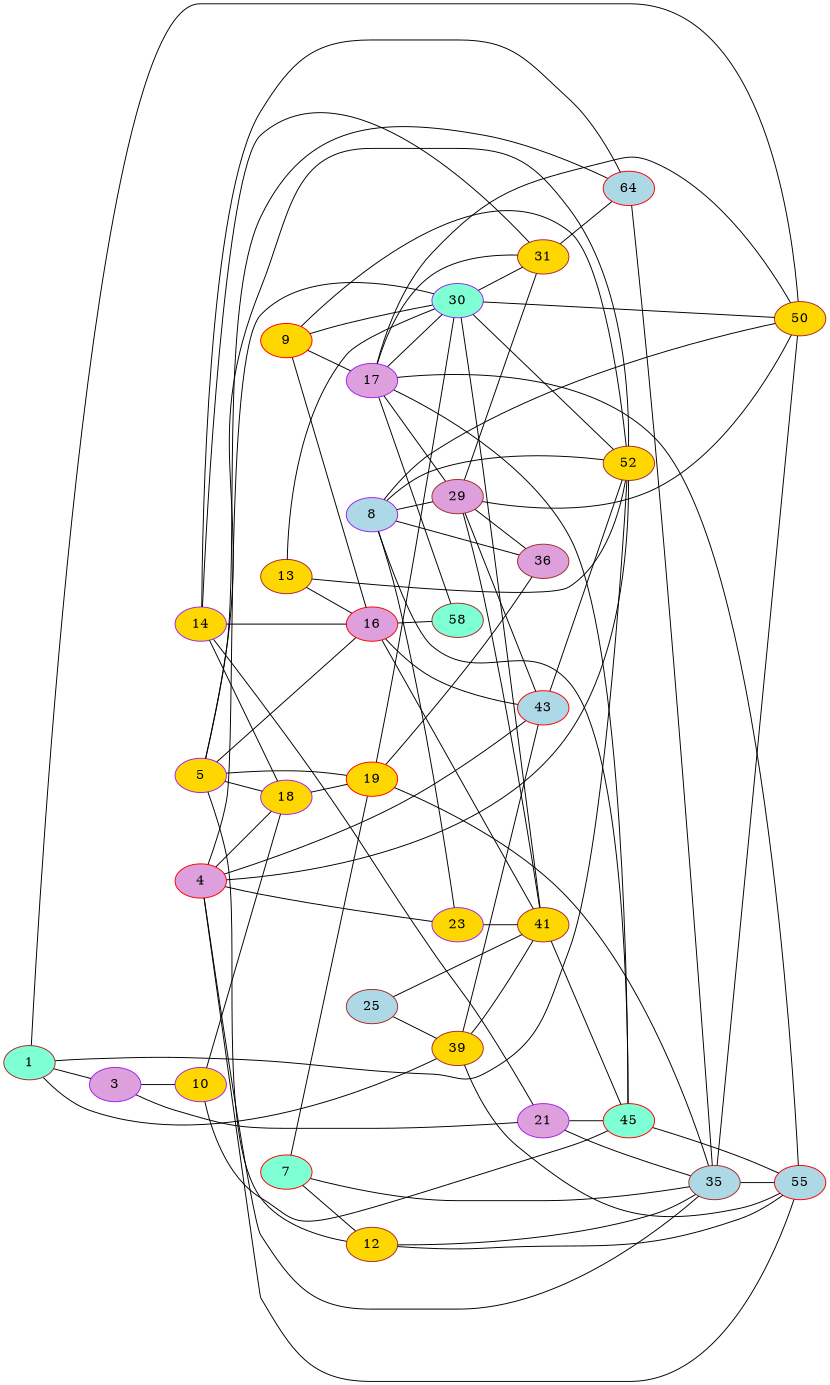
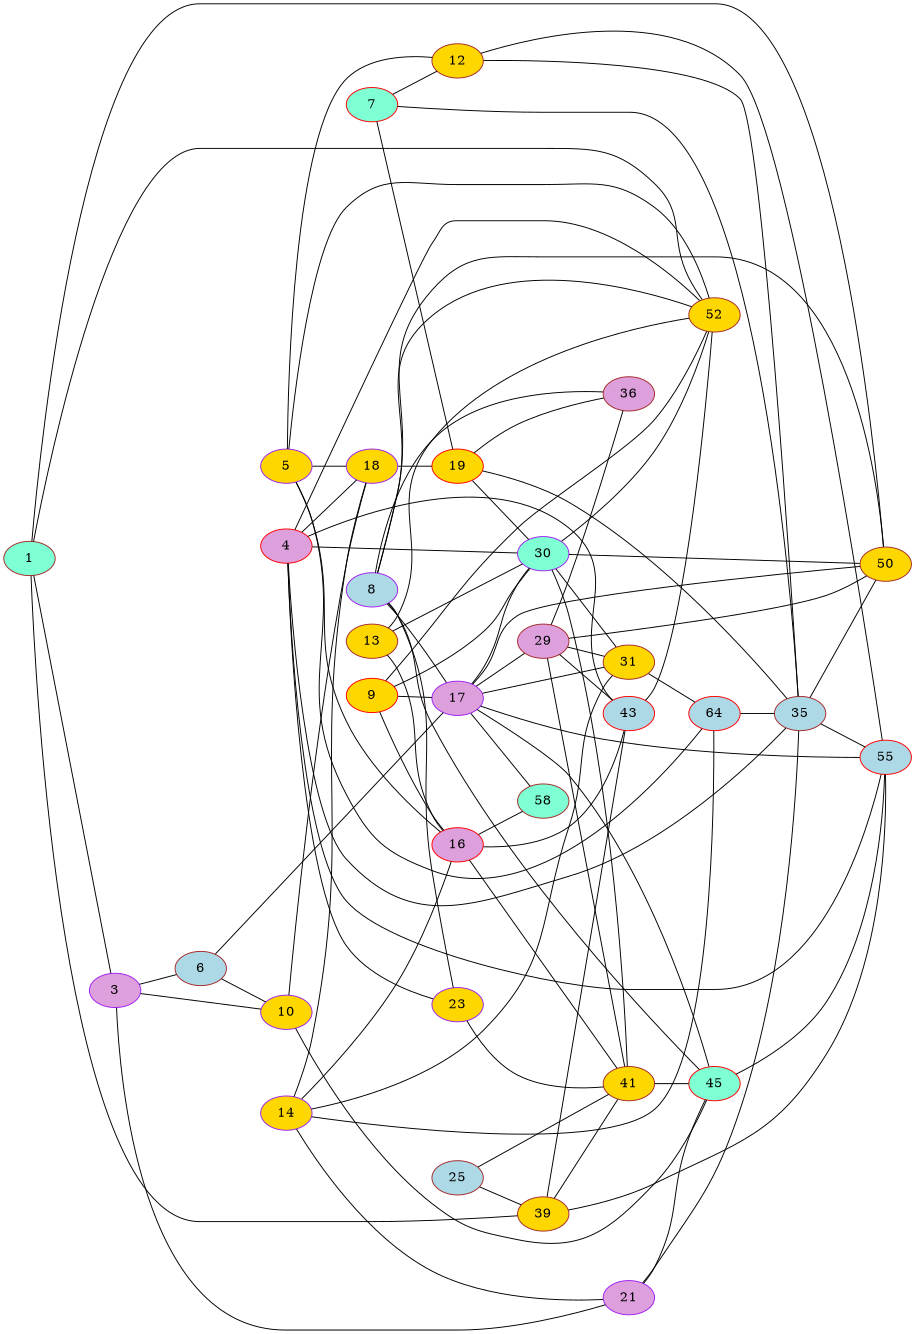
edge "29" -- "8": now "17" -- "8"
edge "5" -- "19": removed
node "6": added
